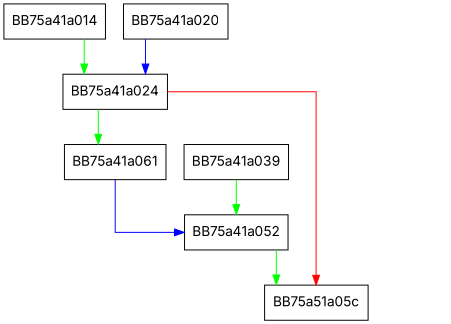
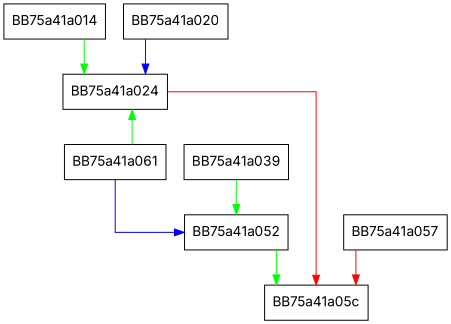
edge "BB75a41a024" -> "BB75a41a061": reversed
node "BB75a41a057": added
node "BB75a51a05c": label "BB75a51a05c" -> "BB75a41a05c"
